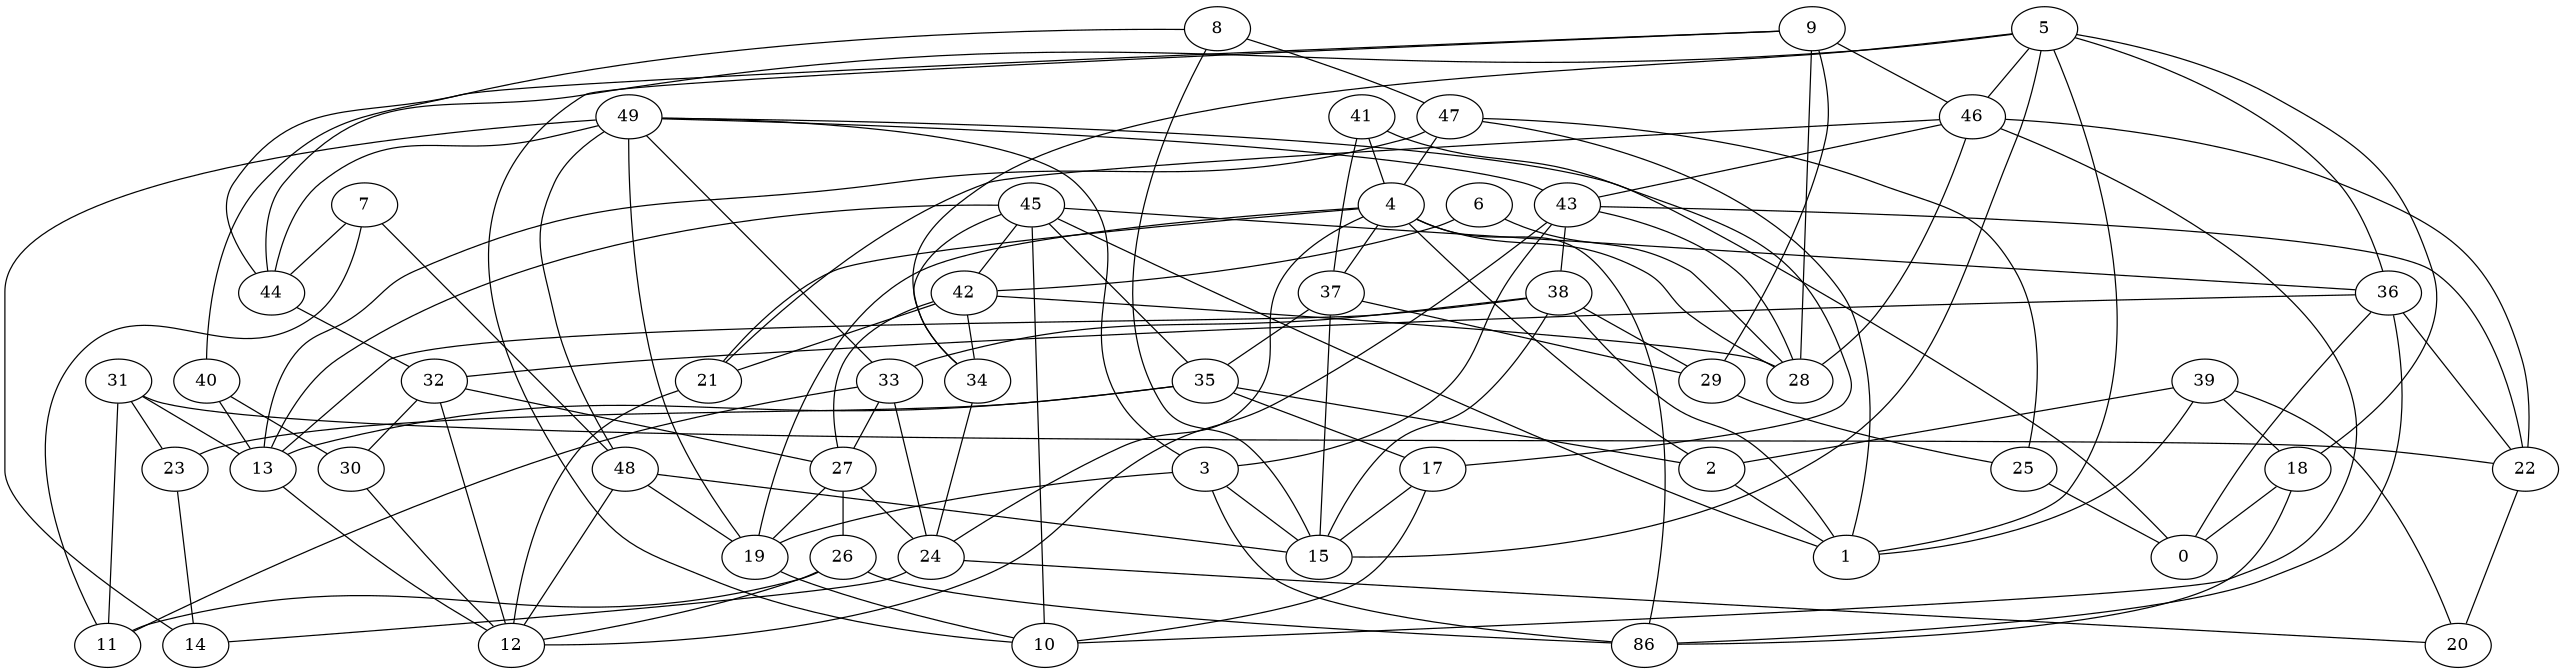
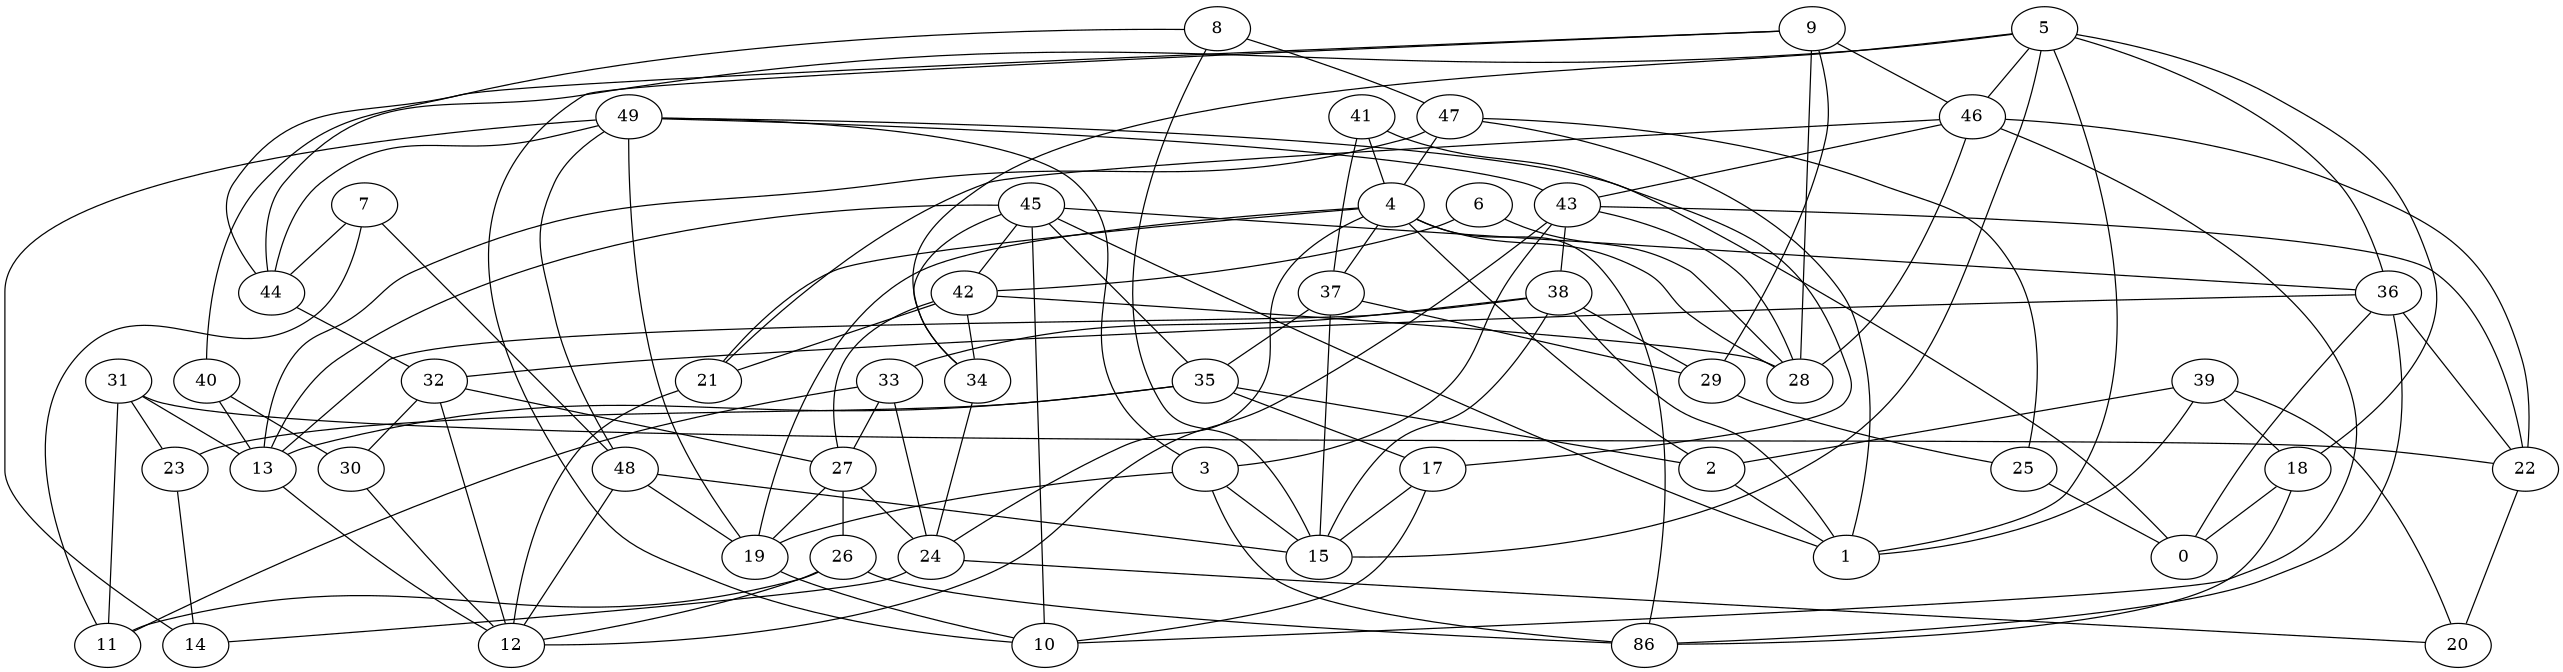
edge "49" -- "33": removed
